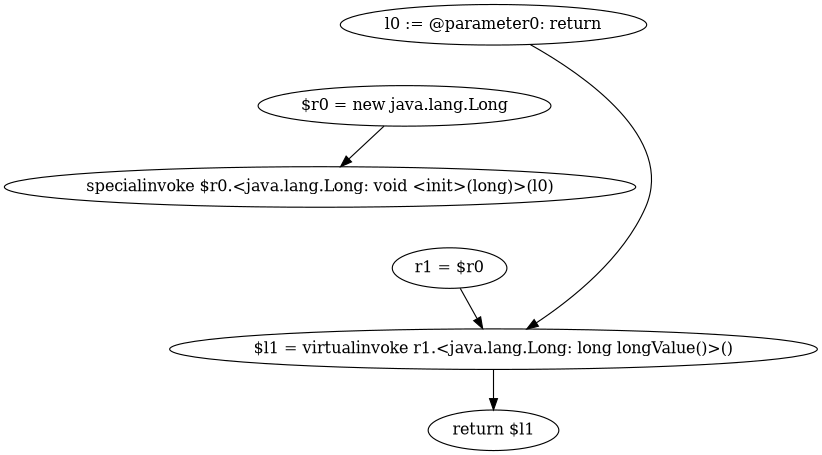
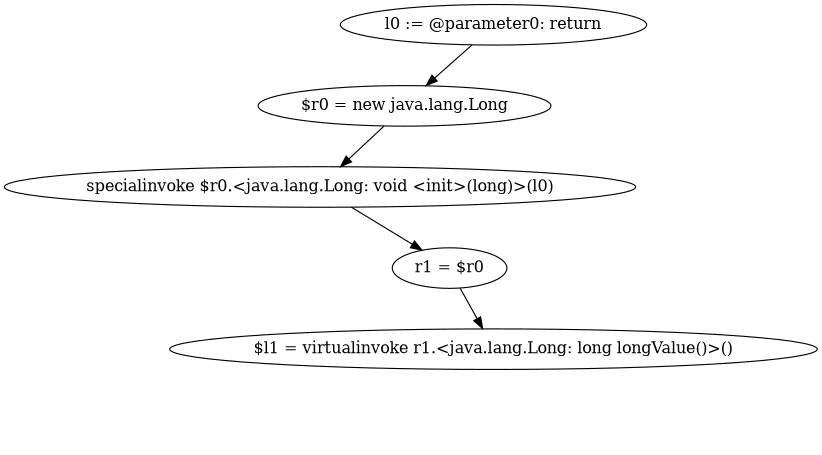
edge "l0 := @parameter0: return" -> "$l1 = virtualinvoke r1.<java.lang.Long: long longValue()>()": now "l0 := @parameter0: return" -> "$r0 = new java.lang.Long"
edge "specialinvoke $r0.<java.lang.Long: void <init>(long)>(l0)" -> "r1 = $r0": added
node "return $l1": removed
